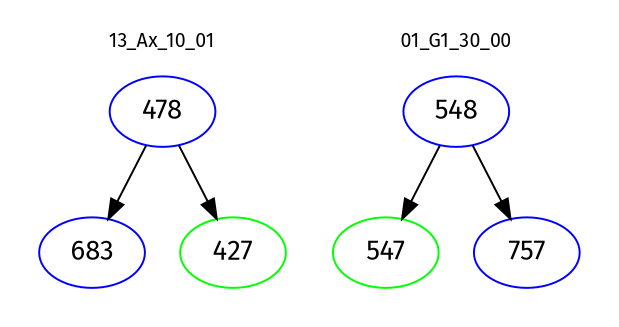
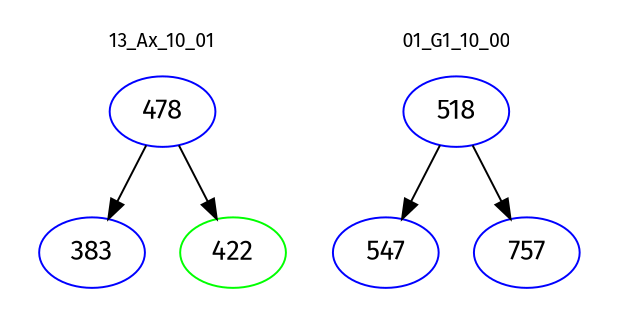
cluster "01_G1_30_00": label "01_G1_30_00" -> "01_G1_10_00"
node "548": label "548" -> "518"
node "683": label "683" -> "383"
node "427": label "427" -> "422"
node "547": color green -> blue
